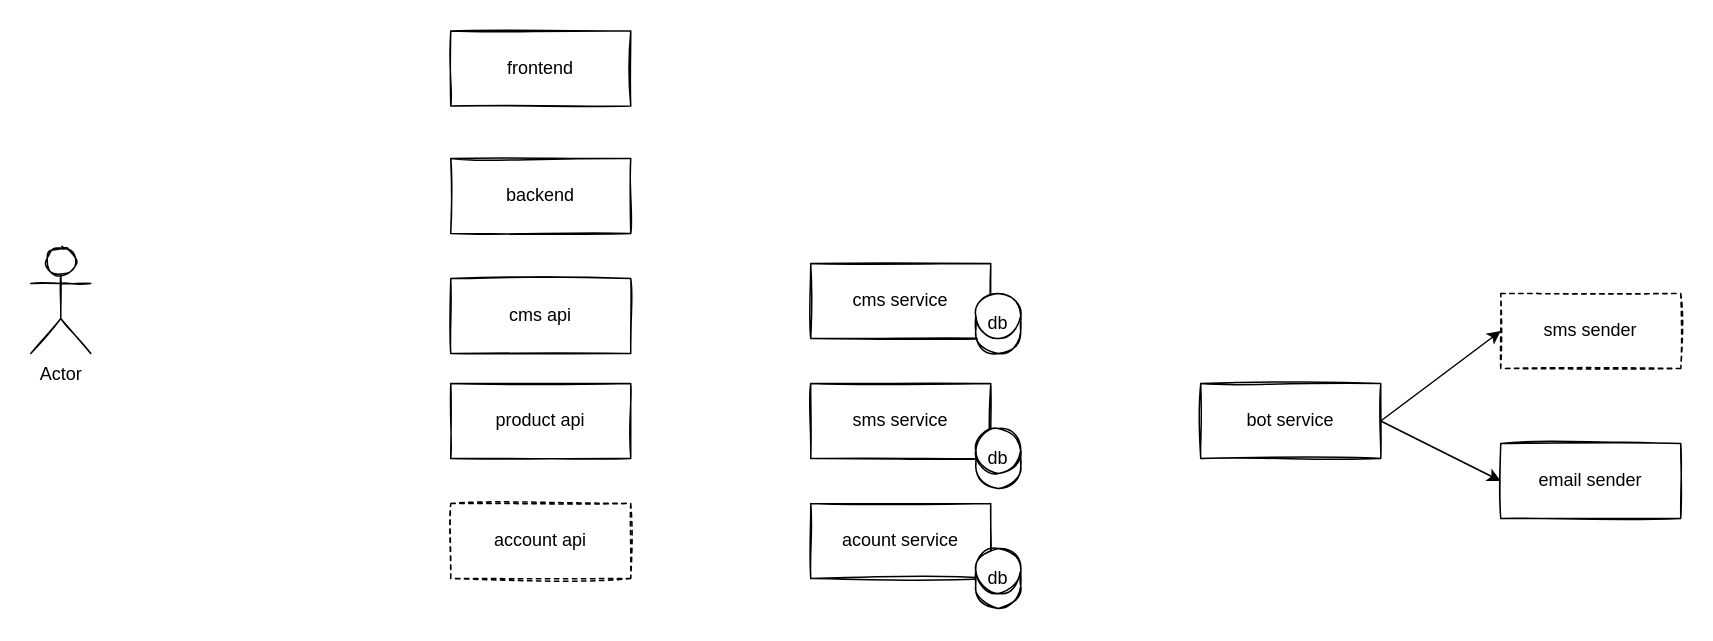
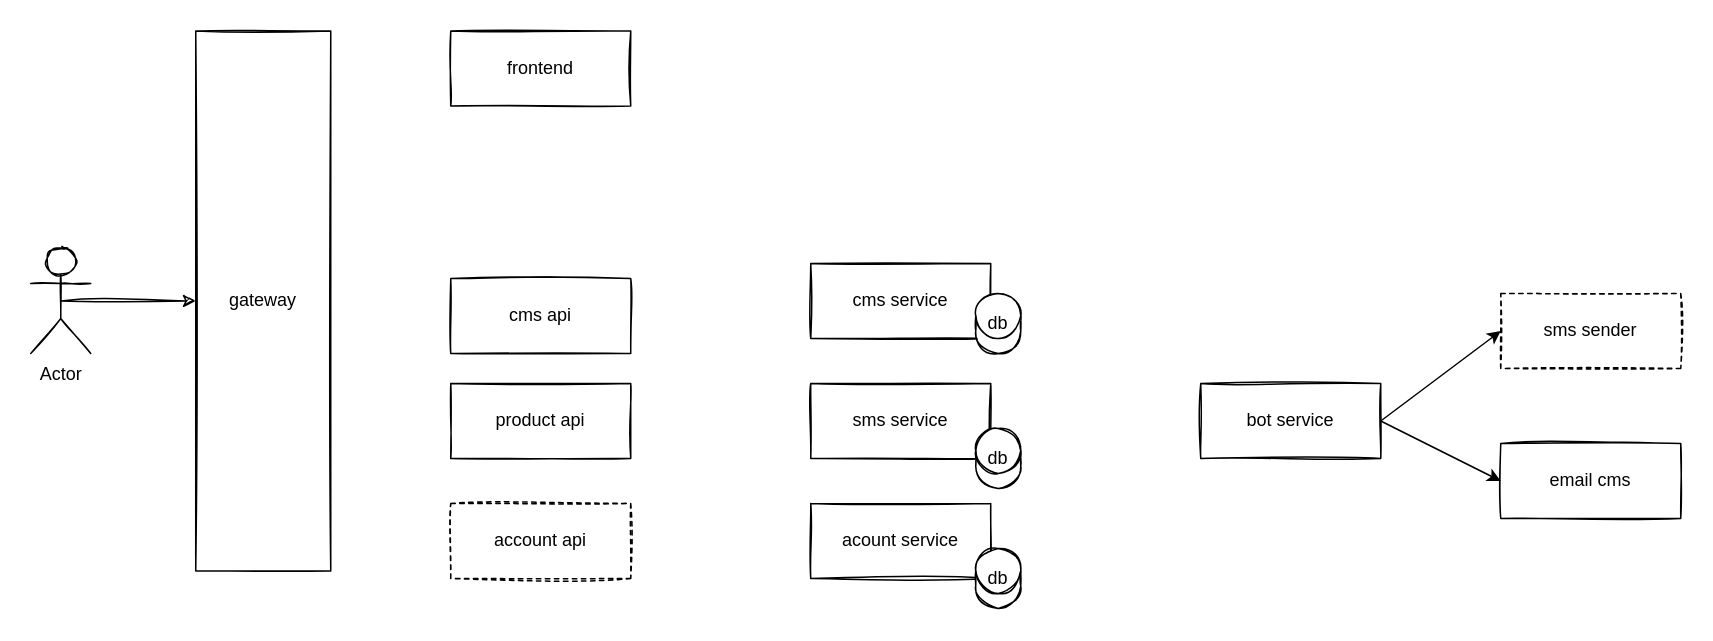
node "backend": removed
edge "Actor" -> "gateway": added
node "gateway": added
node "email sender": label "email sender" -> "email cms"
